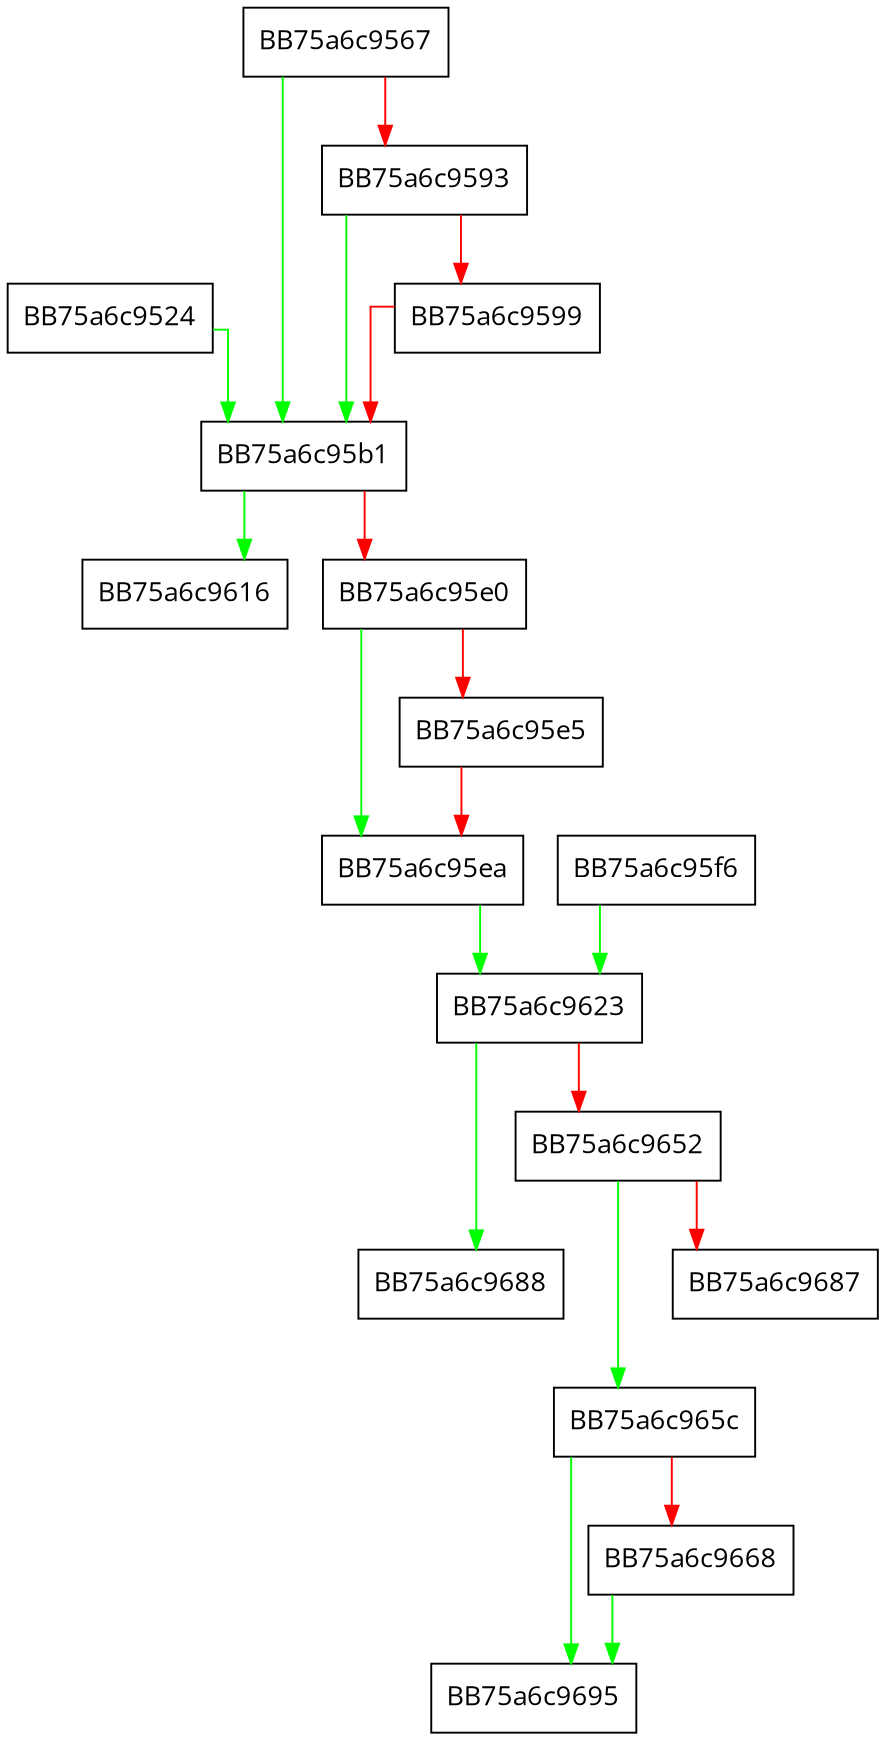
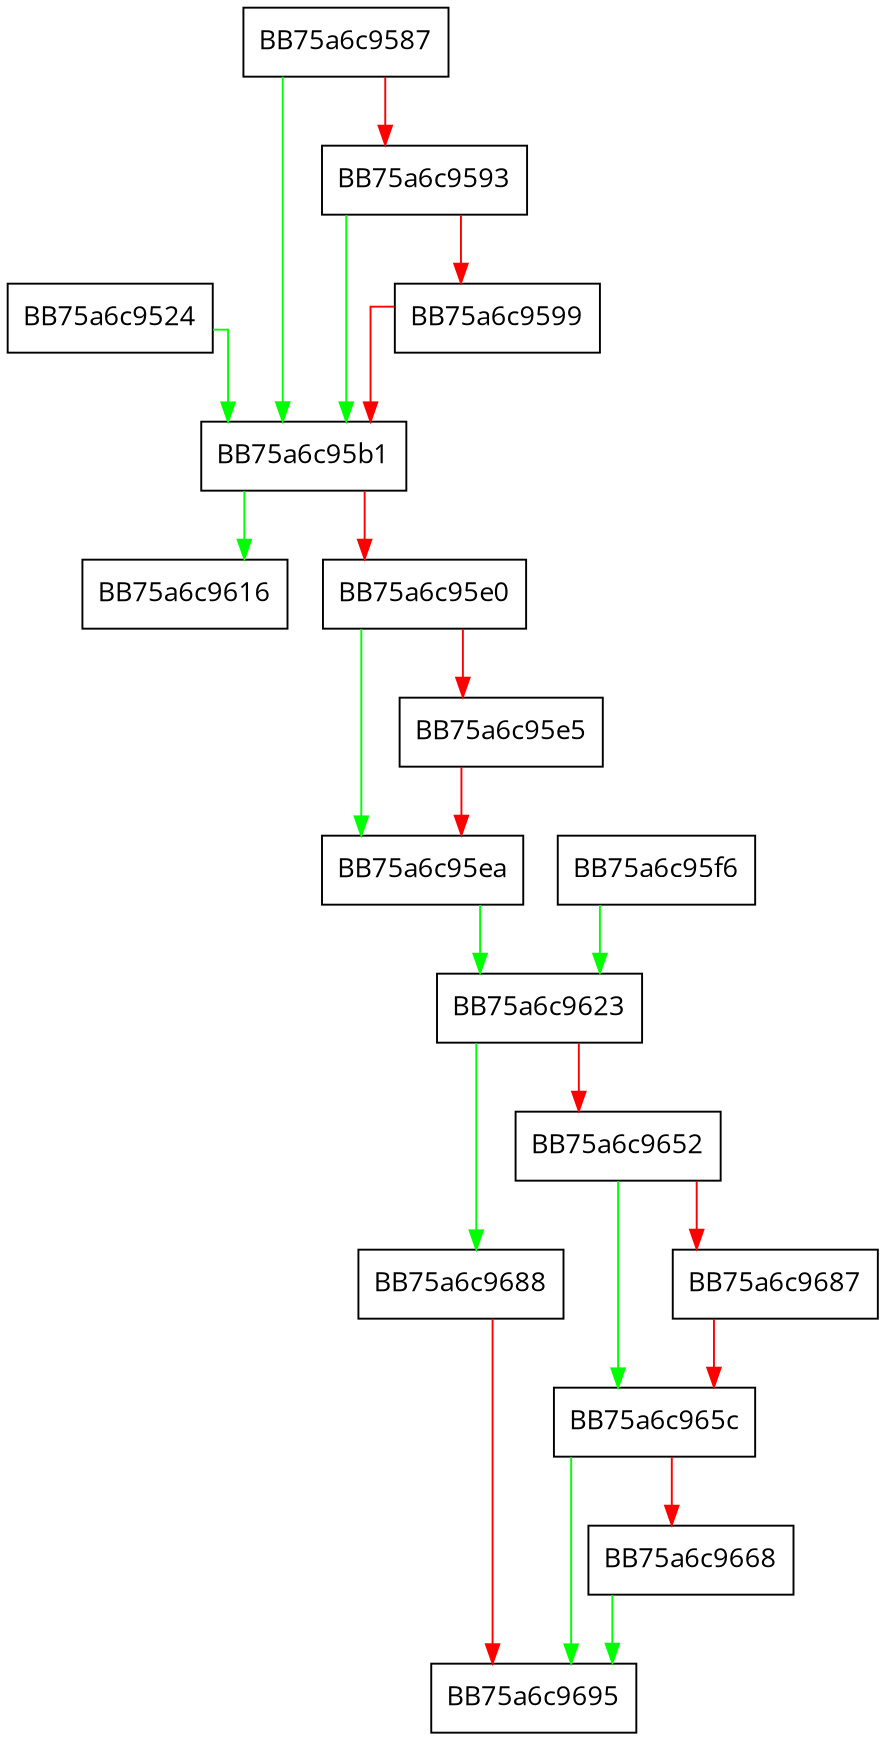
node "BB75a6c9567": label "BB75a6c9567" -> "BB75a6c9587"
edge "BB75a6c9687" -> "BB75a6c965c": added
edge "BB75a6c9688" -> "BB75a6c9695": added
